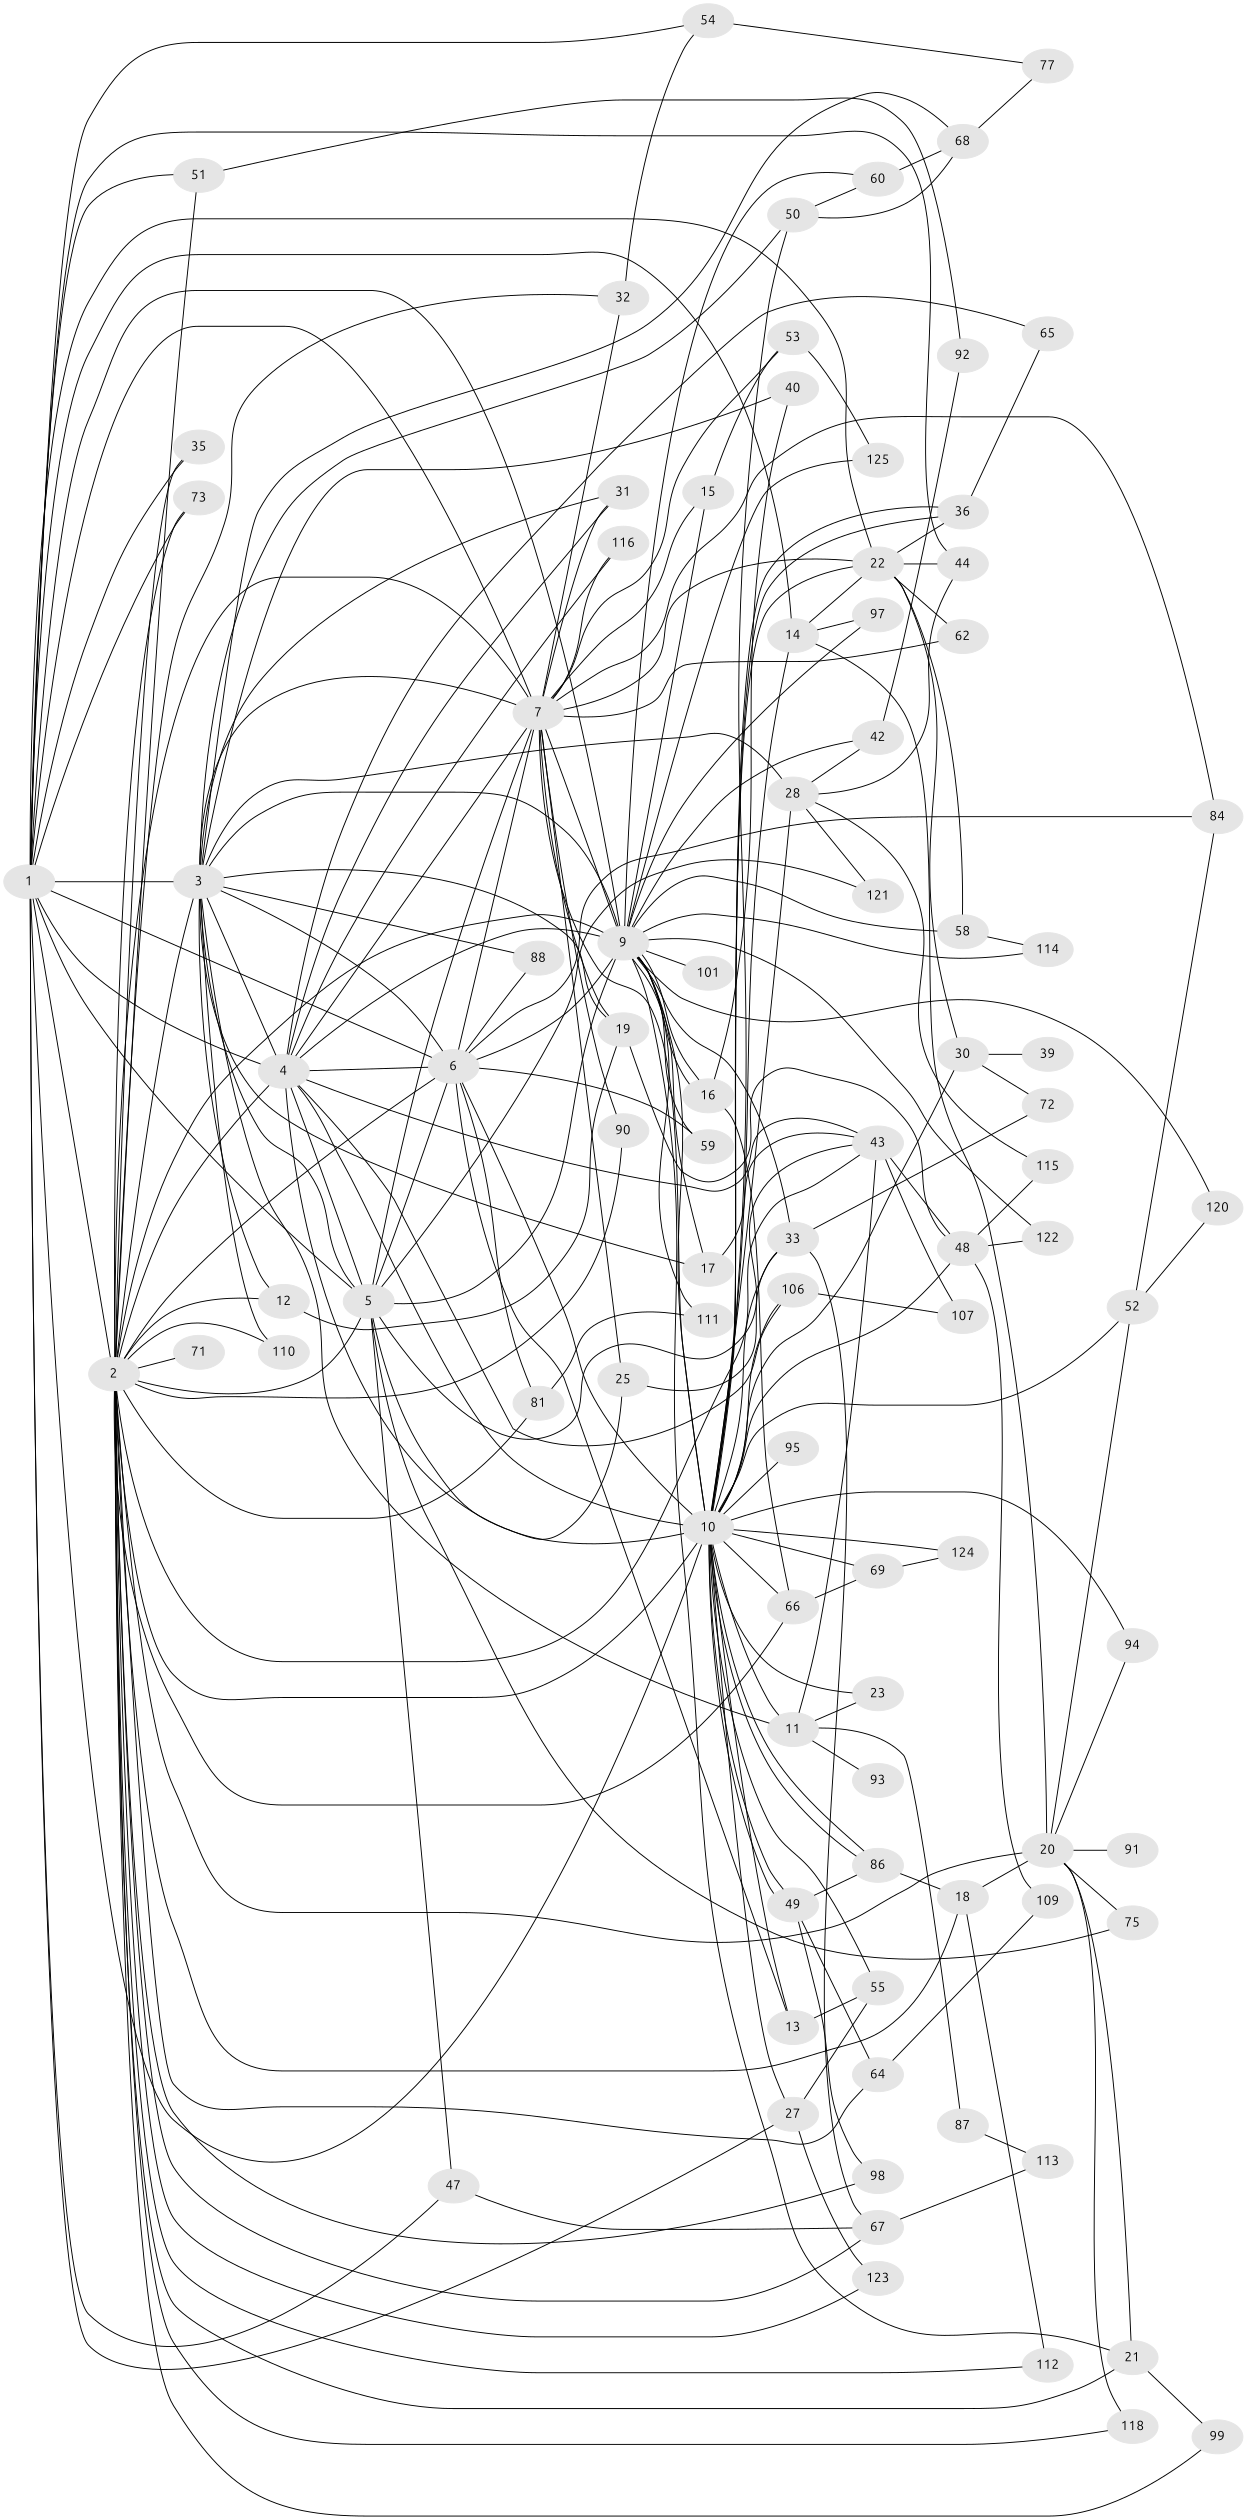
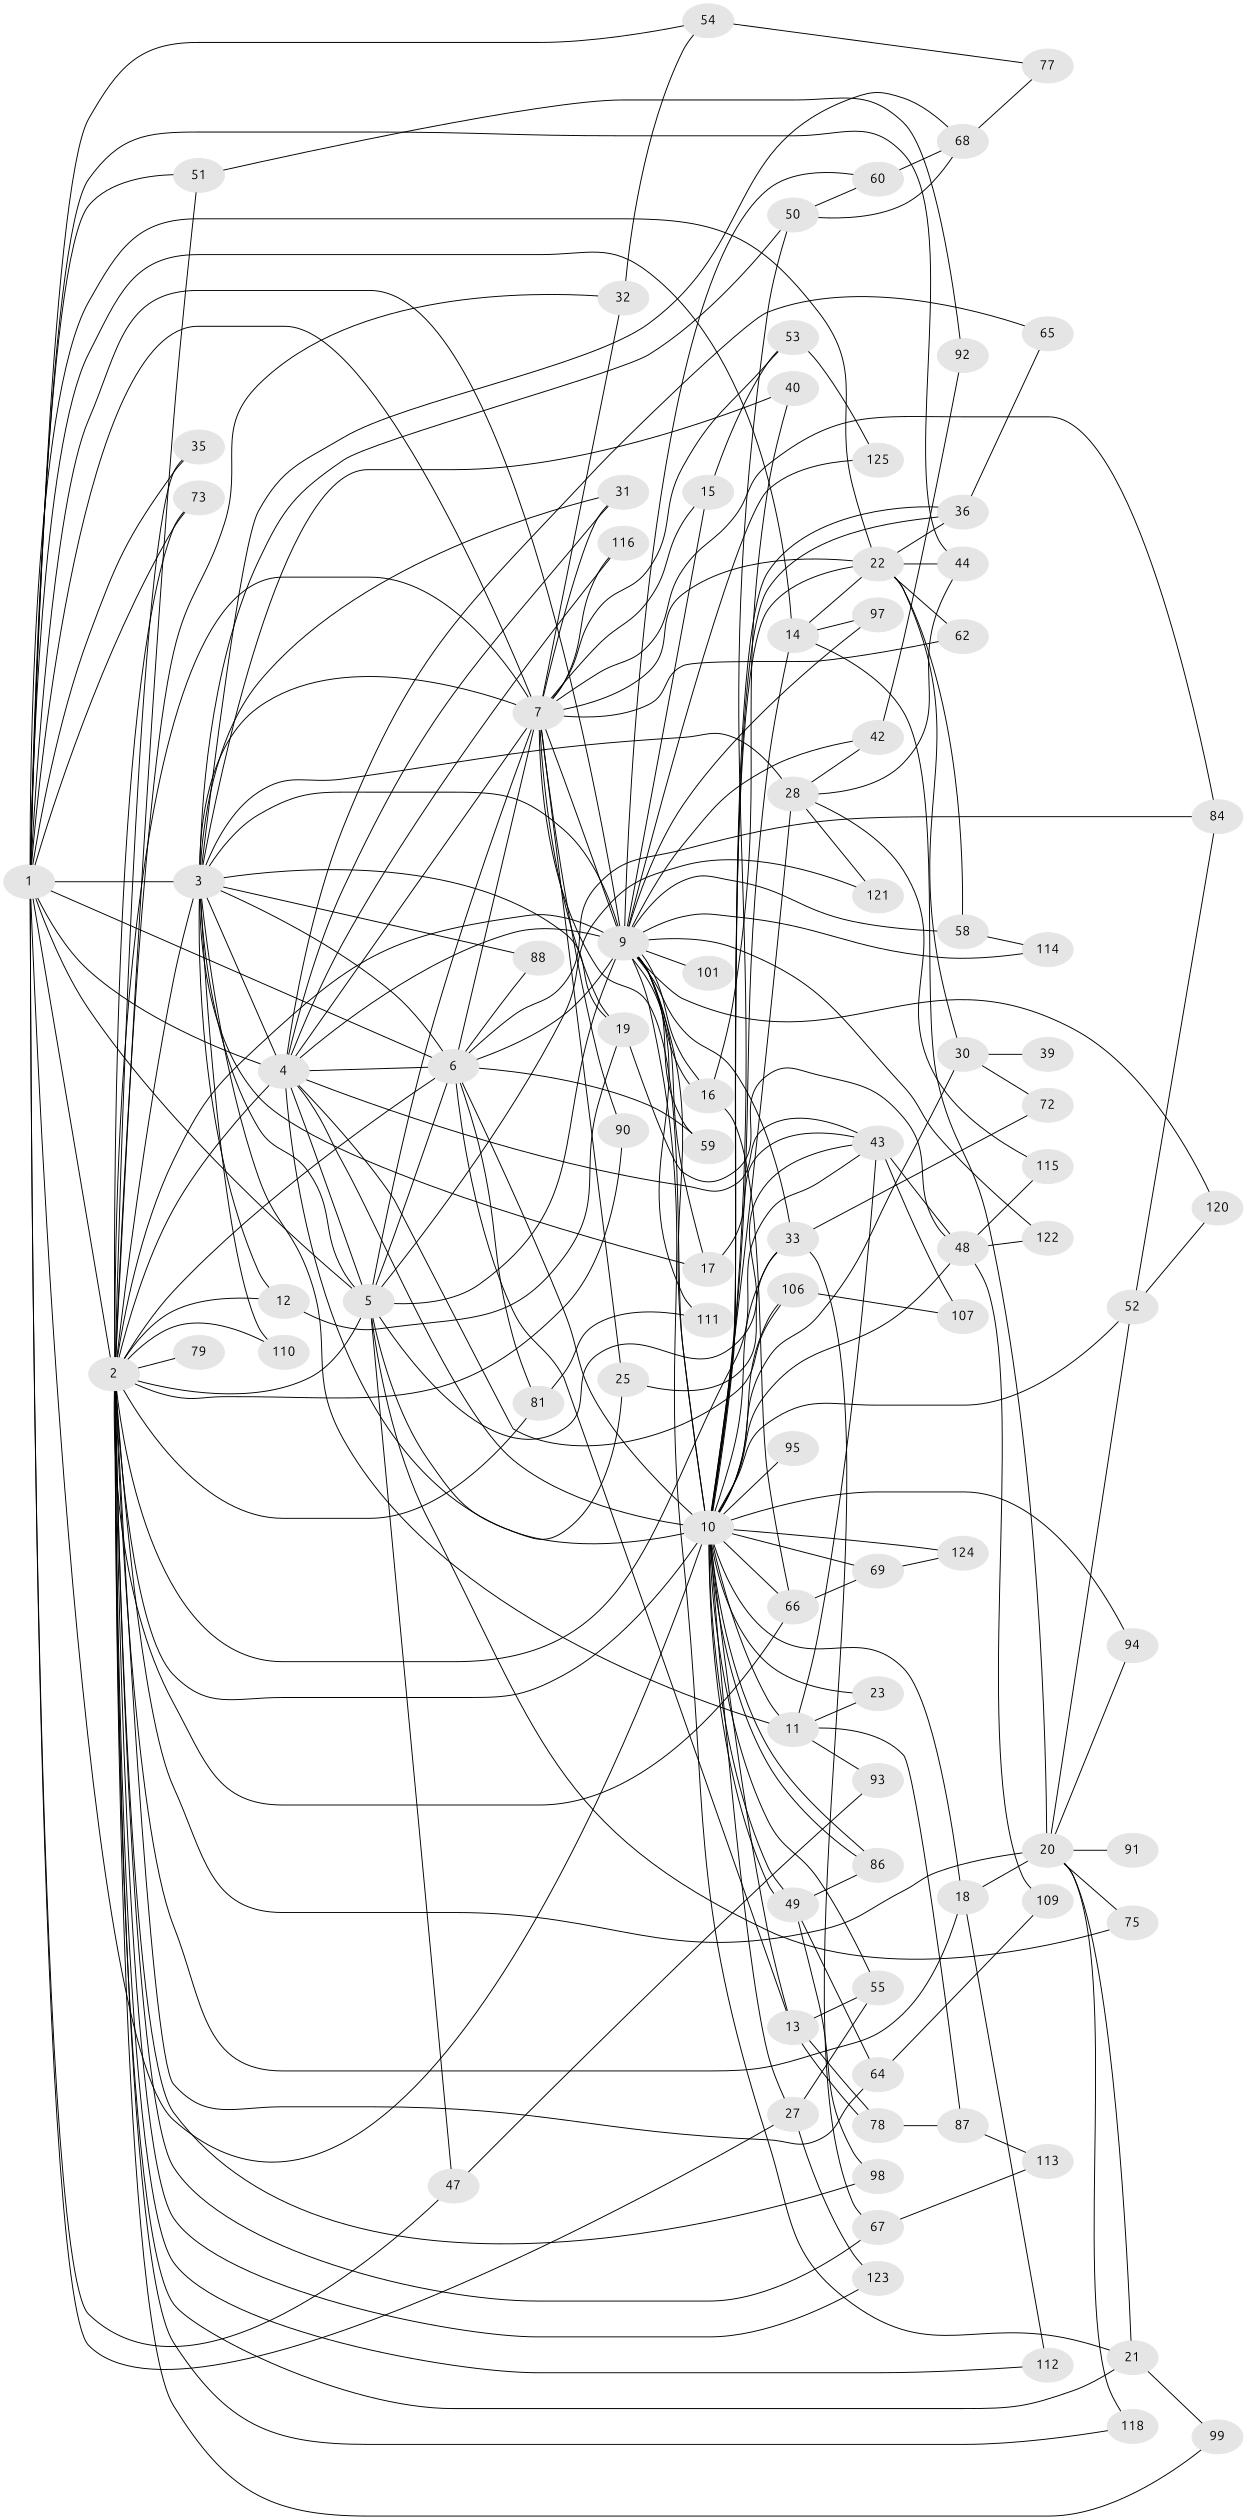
node "71": label "71" -> "79"
edge "86" -- "18": now "10" -- "18"
node "78": added
edge "47" -- "67": now "47" -- "93"
